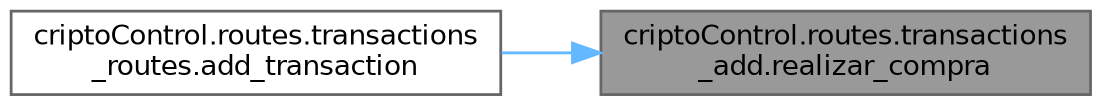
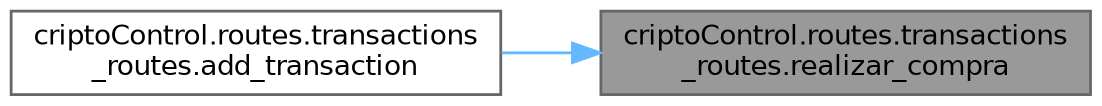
node "criptoControl.routes.transactions _add.realizar_compra": label "criptoControl.routes.transactions _add.realizar_compra" -> "criptoControl.routes.transactions _routes.realizar_compra"
